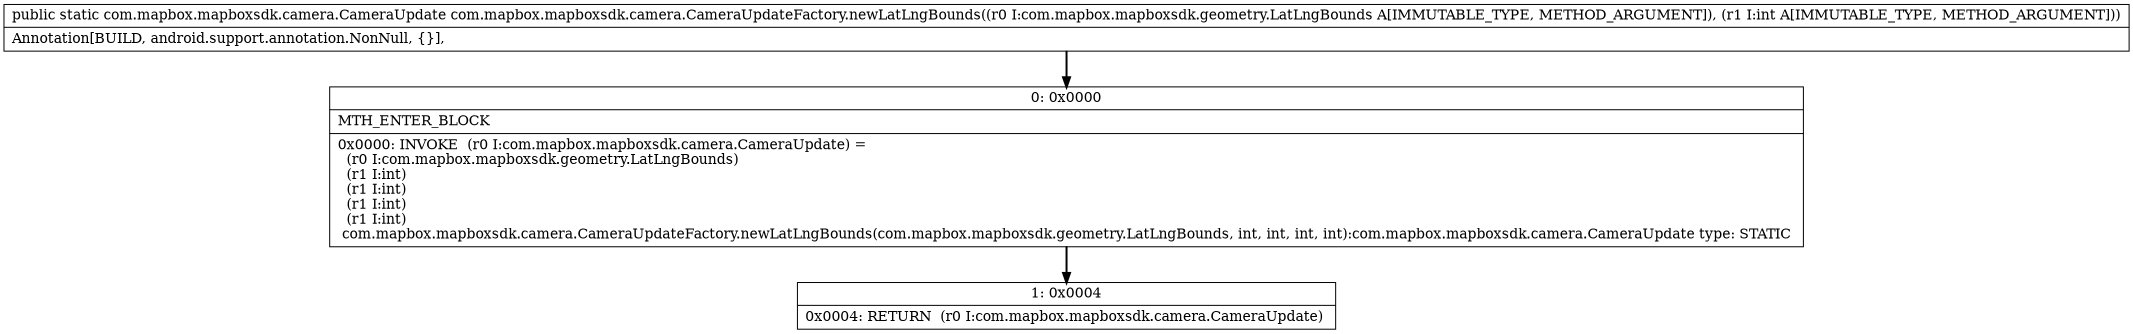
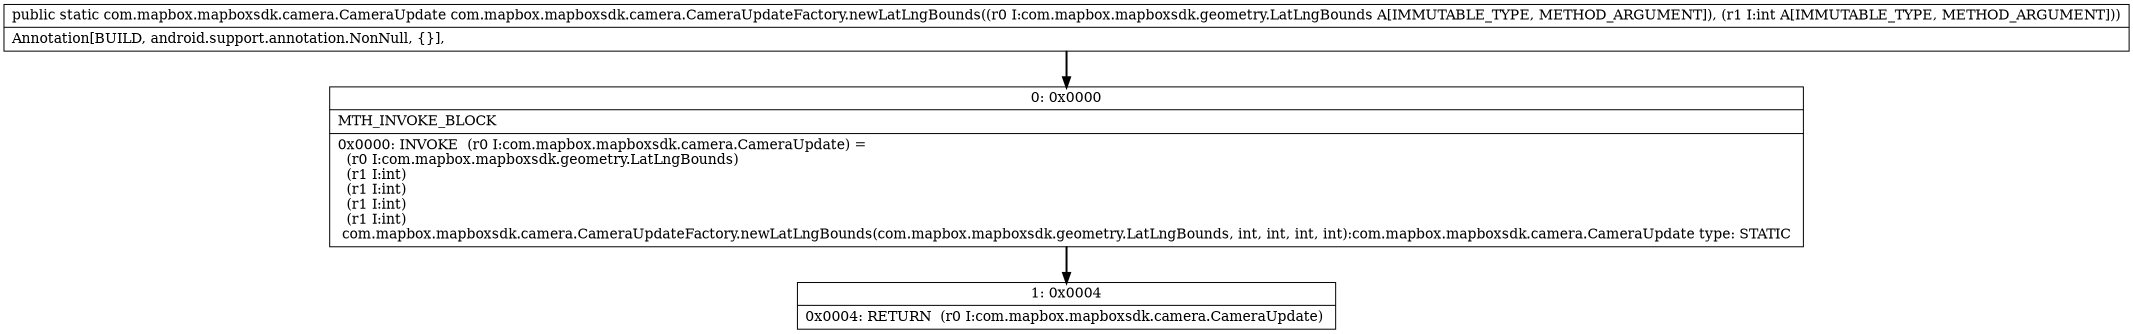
node "0: 0x0000": text "MTH_ENTER_BLOCK" -> "MTH_INVOKE_BLOCK"
